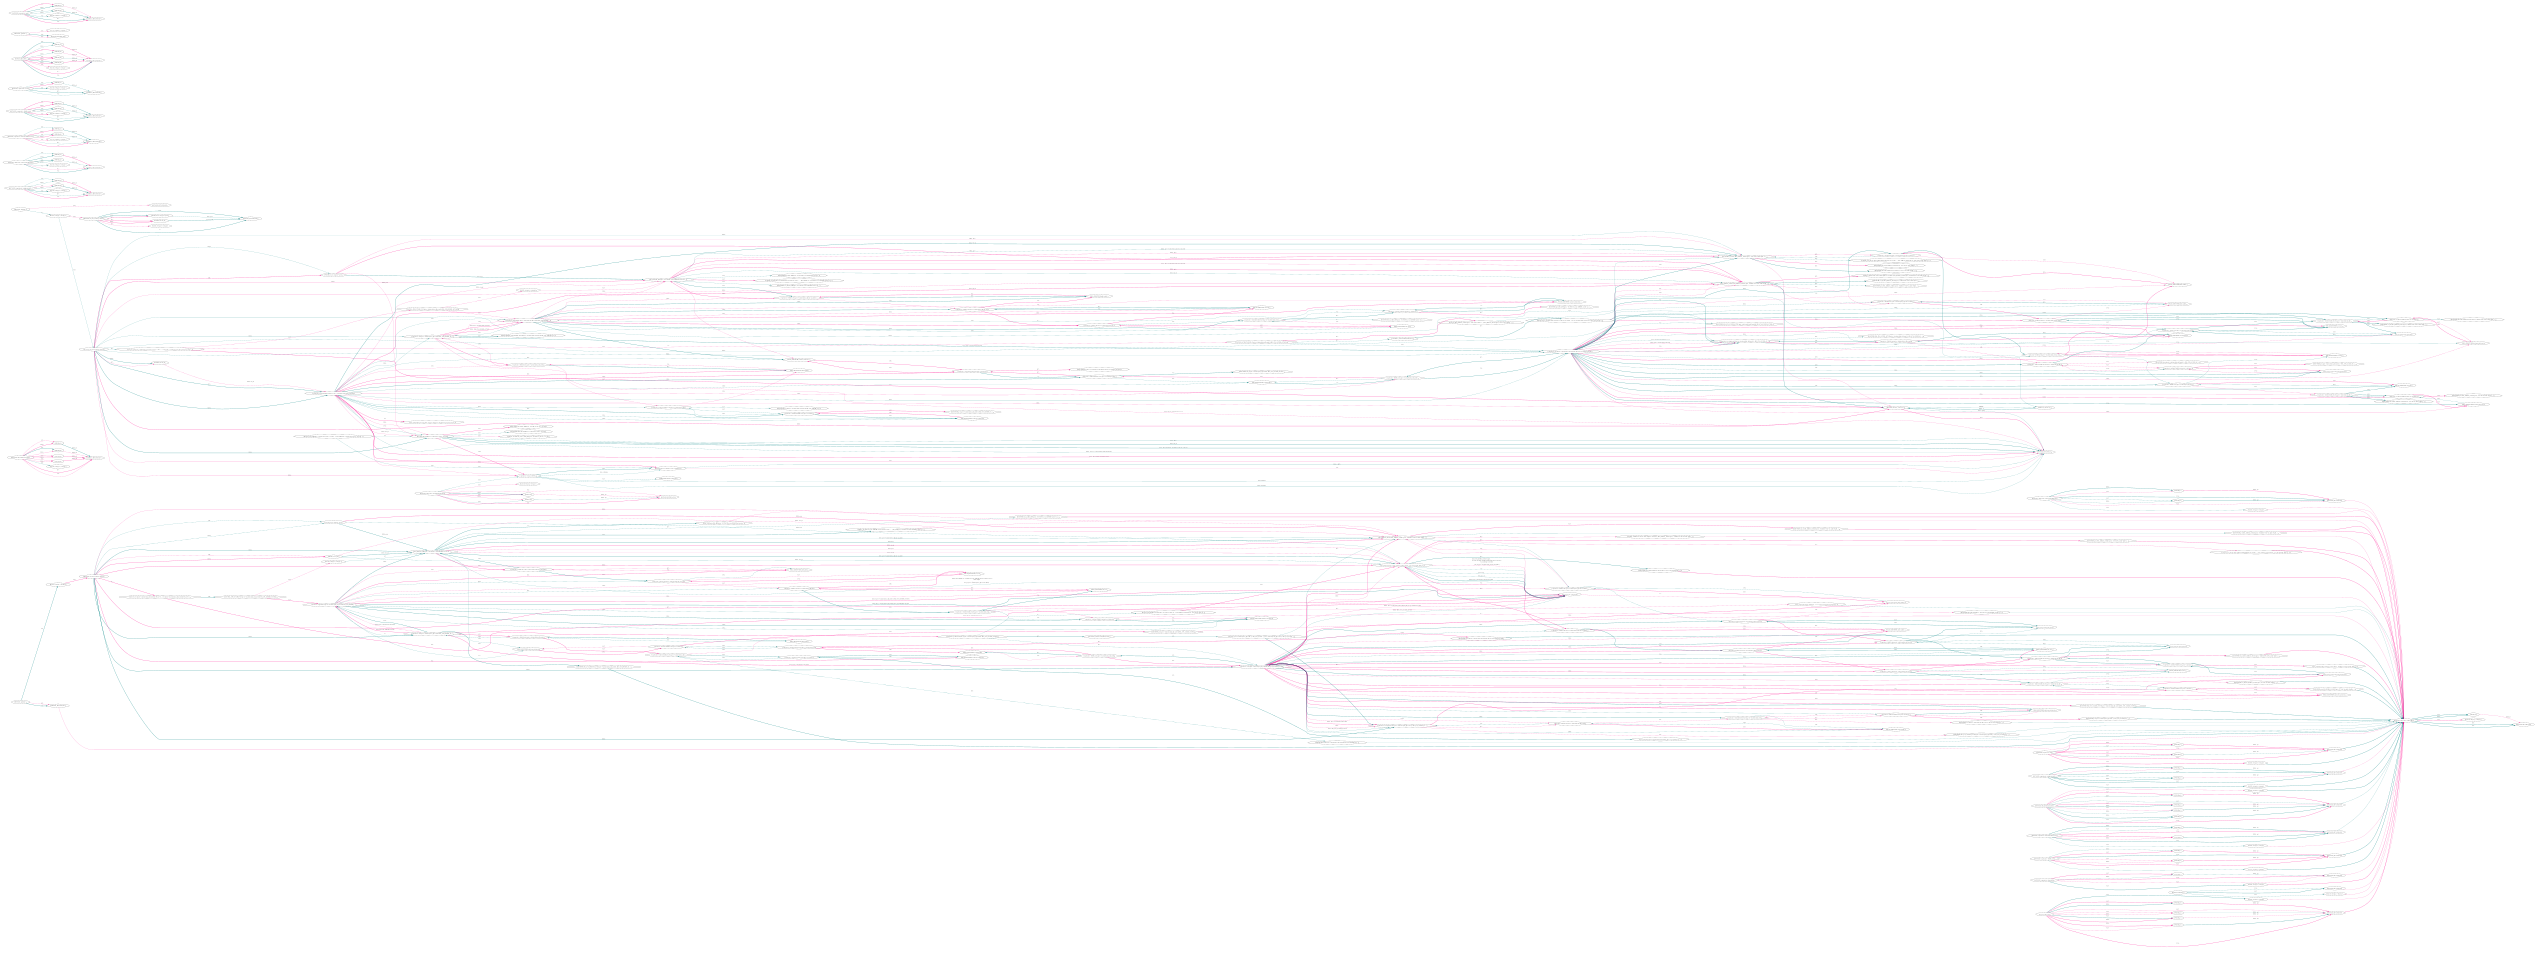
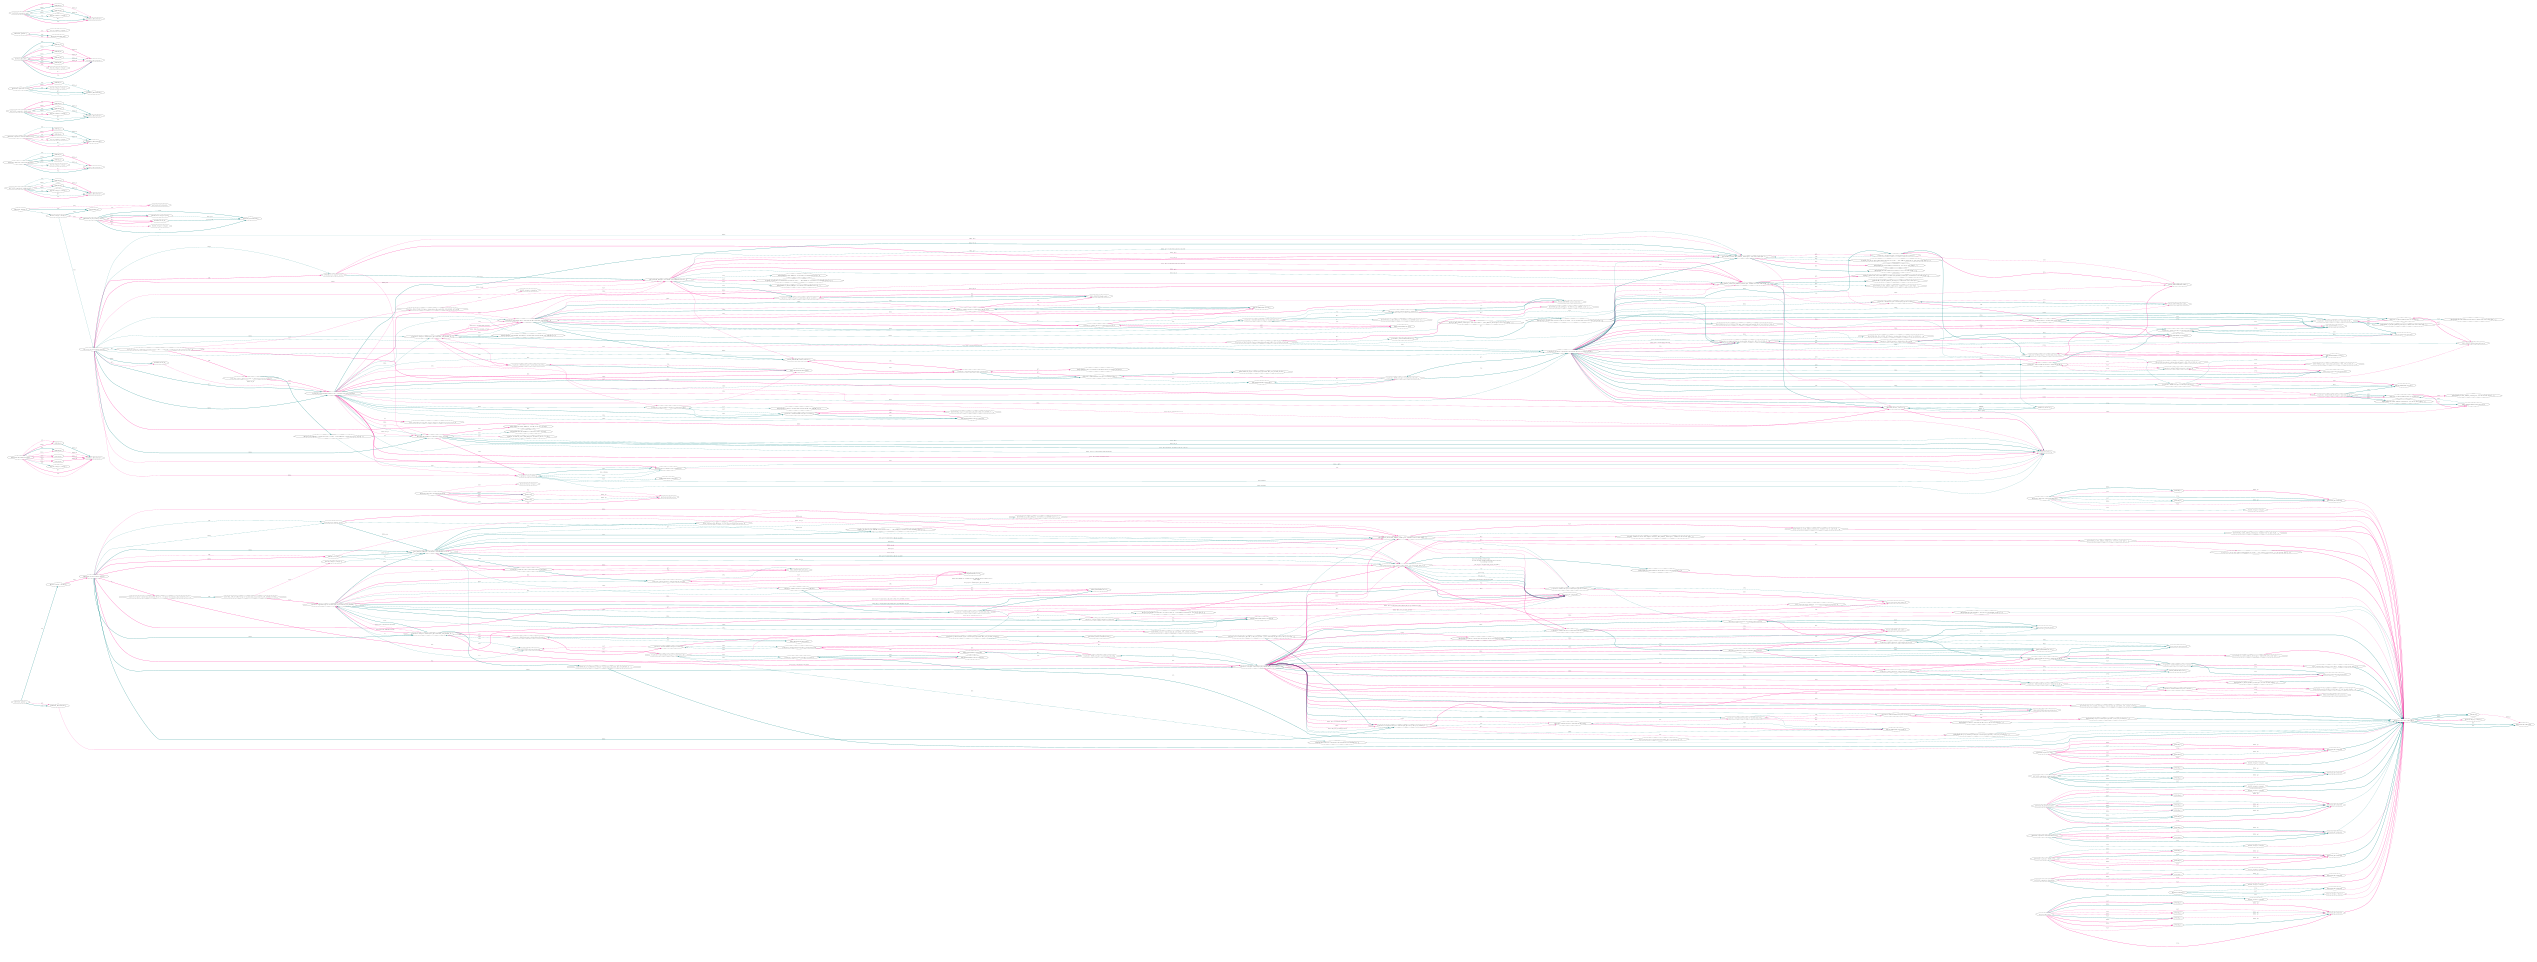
node "(UNKNOWN,),))": added
node "(CONTROL_STRUCTURE,IF,if (sta_id >= IWLAGN_STATION_COUNT))": added
edge "(METHOD,<operator>.greaterEqualsThan)" -> "(<operator>.minus,-EINVAL)": now "(RETURN,return -EINVAL;,return -EINVAL;)" -> "(<operator>.minus,-EINVAL)"
